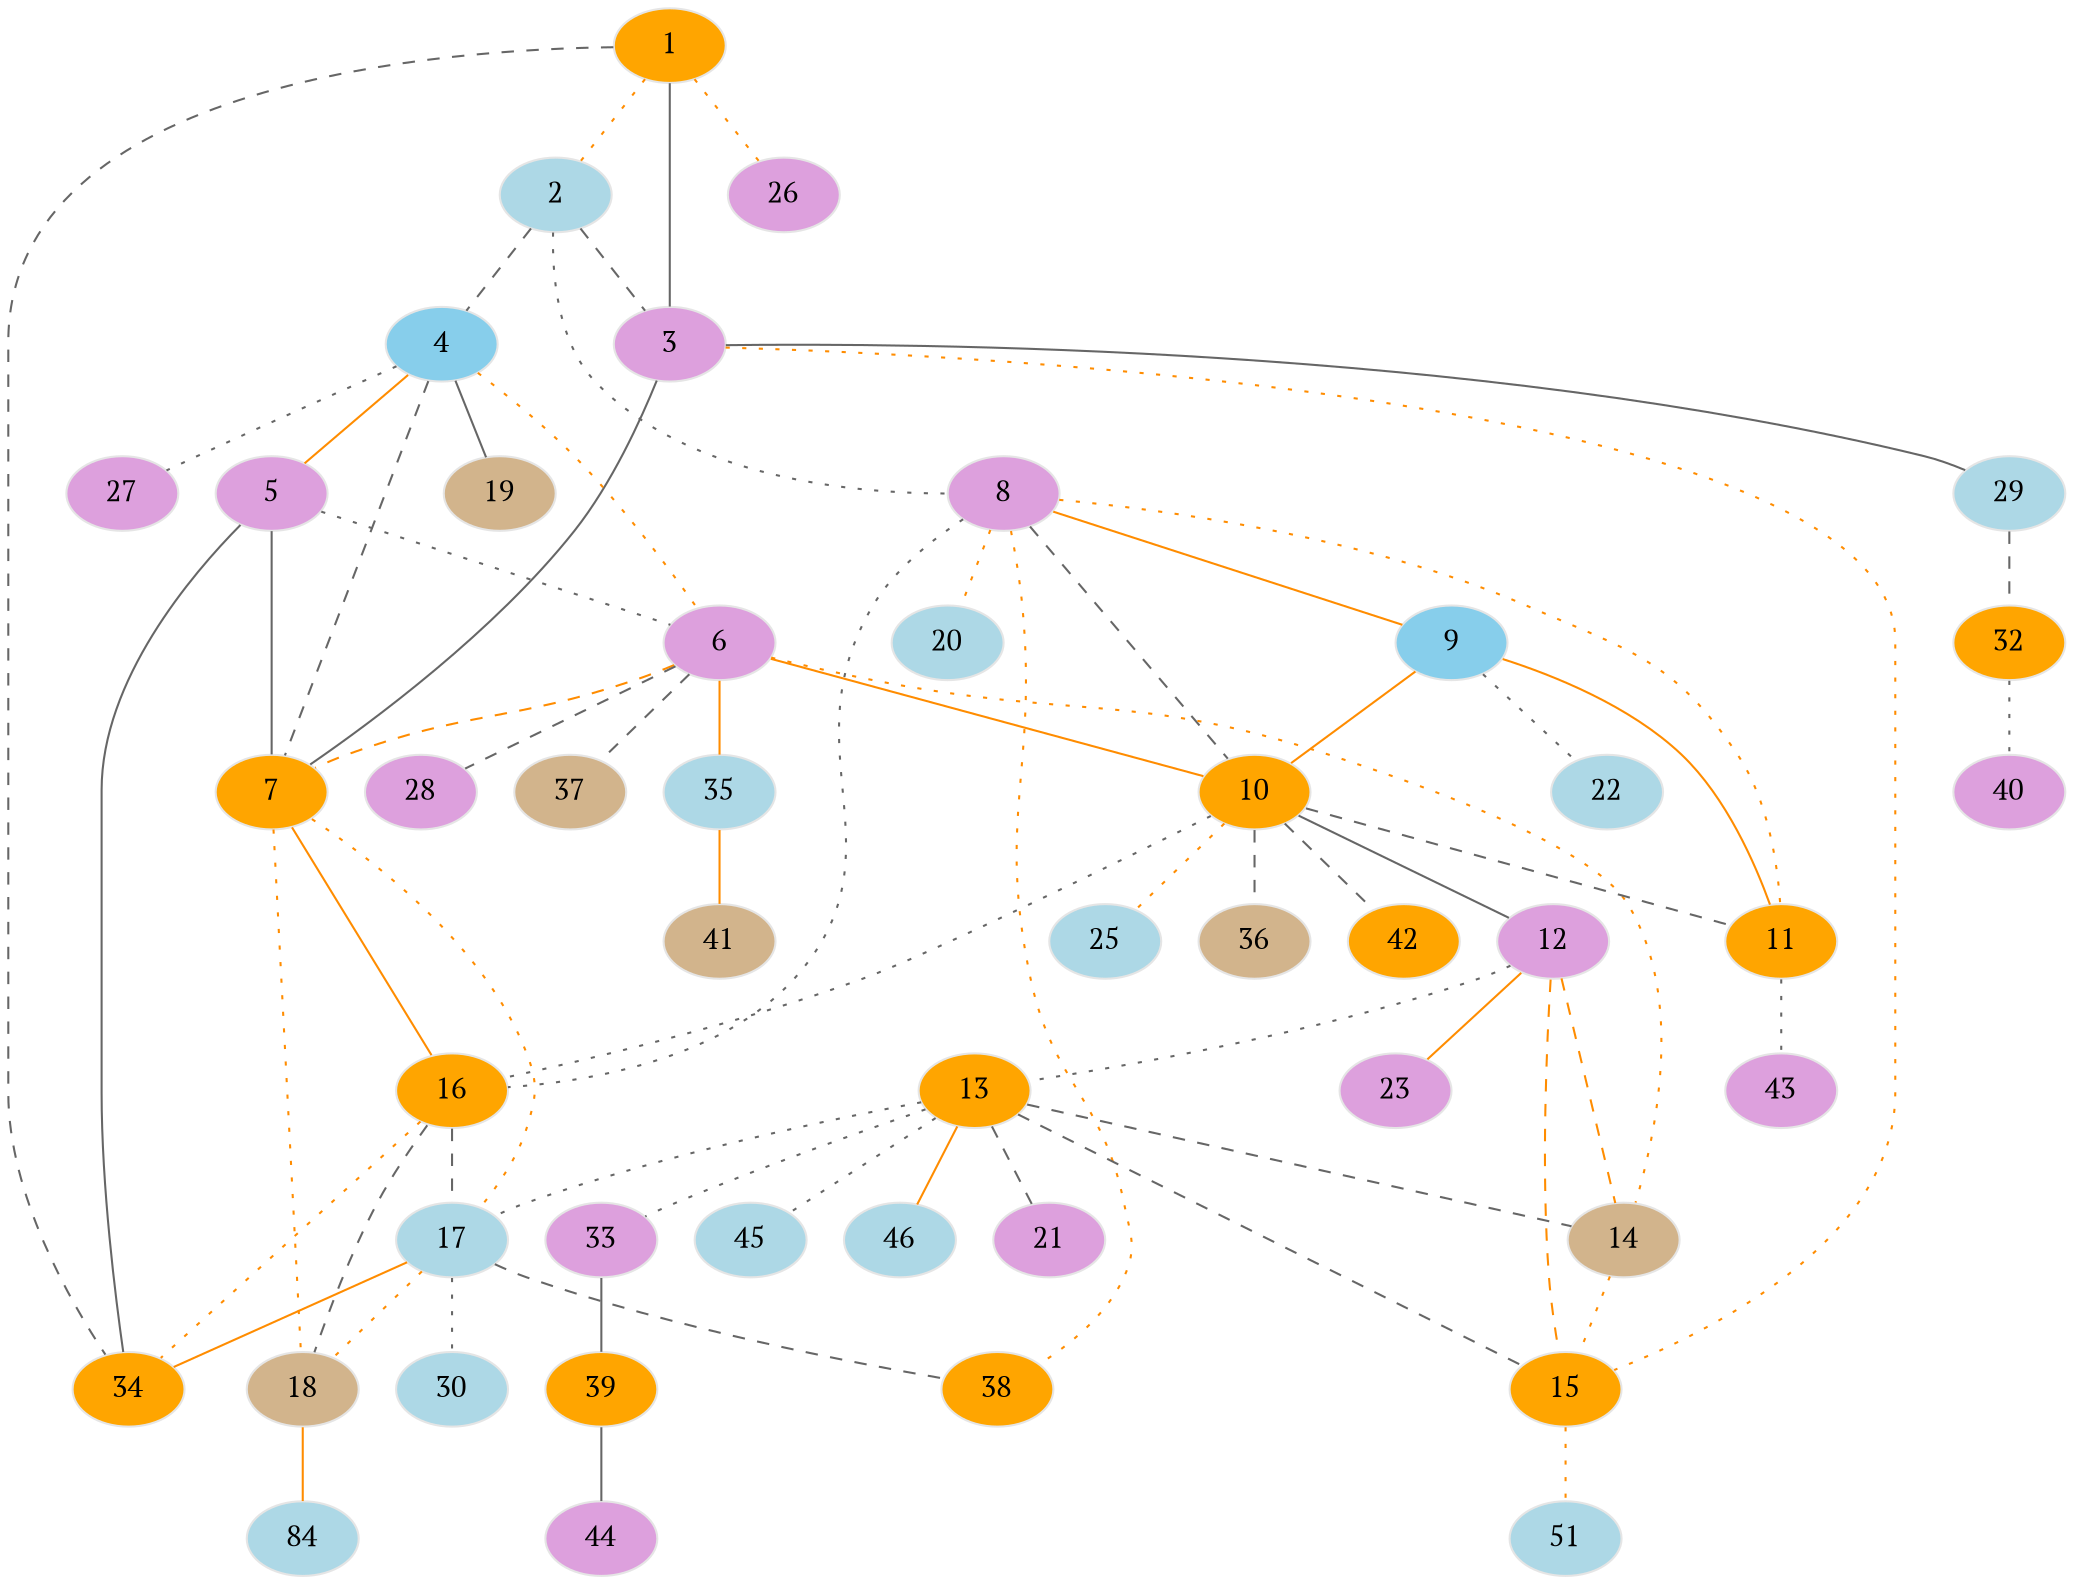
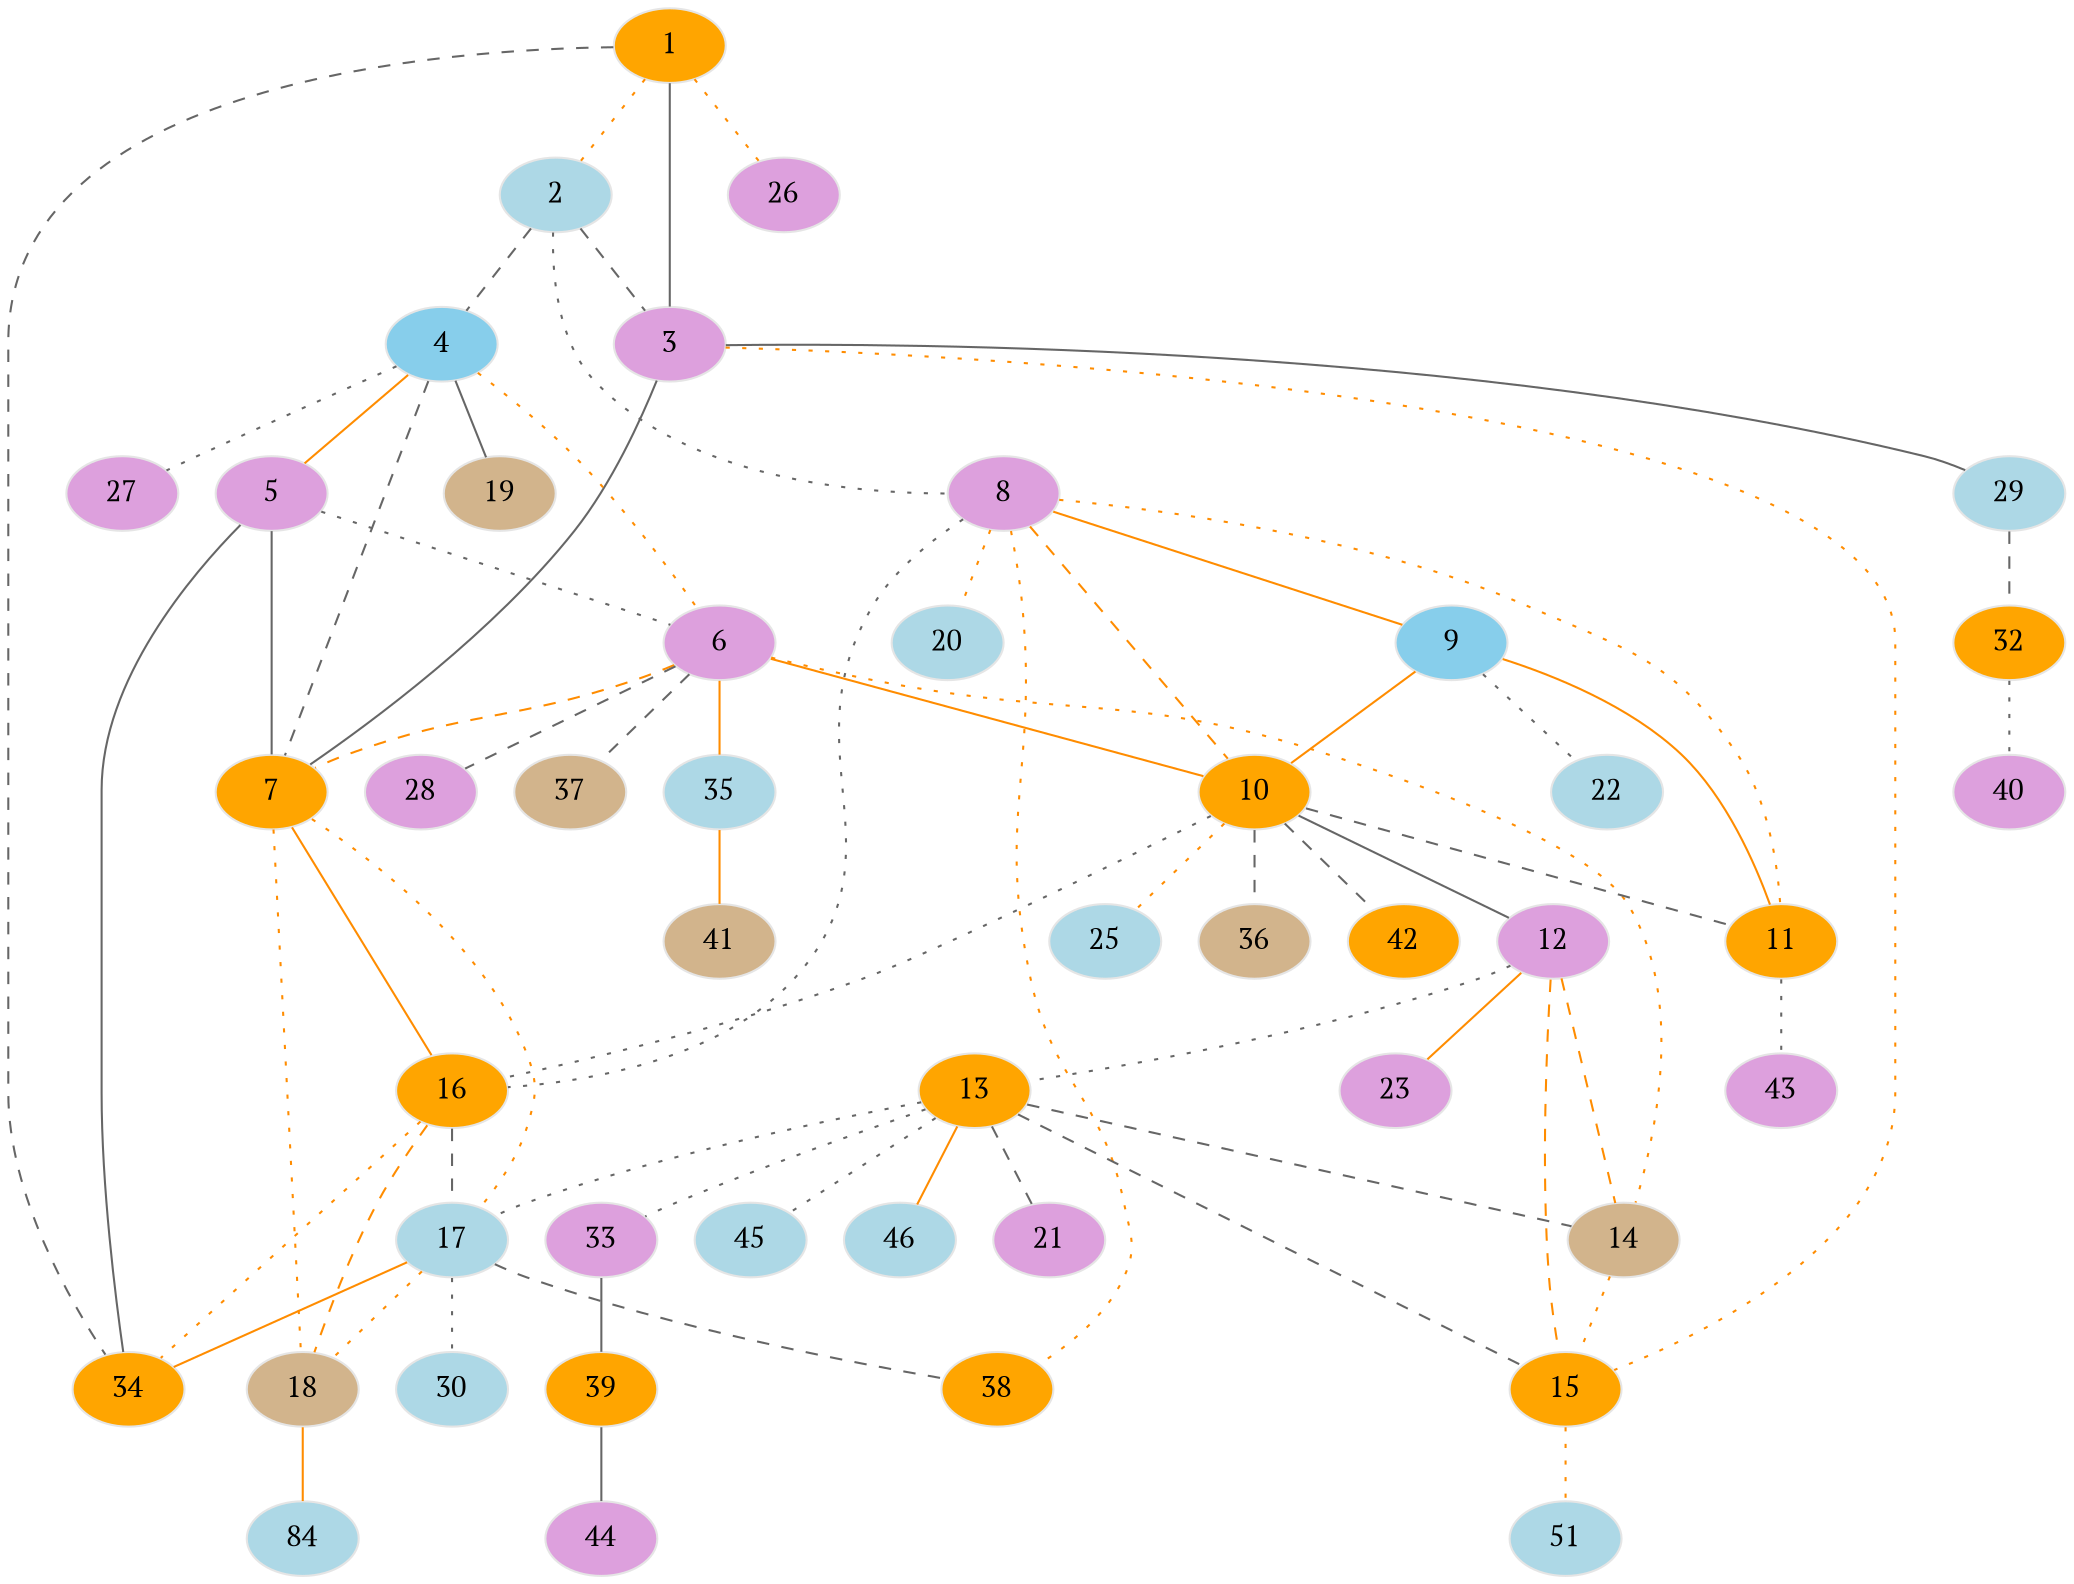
edge "8" -- "10": color gray40 -> darkorange
edge "16" -- "18": color gray40 -> darkorange
